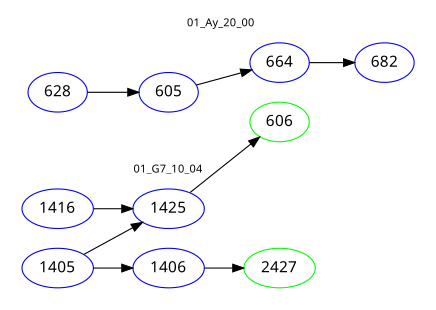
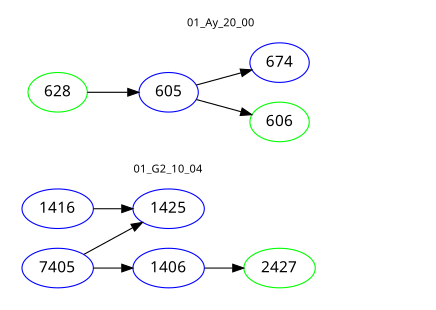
node "664": label "664" -> "674"
node "682": removed
node "628": color blue -> green
edge "1425" -> "606": now "605" -> "606"
cluster "01_G7_10_04": label "01_G7_10_04" -> "01_G2_10_04"
node "1405": label "1405" -> "7405"
